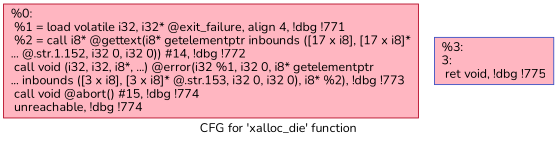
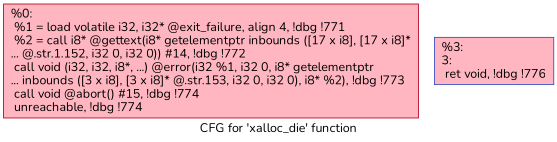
node "%3:": text "ret void, !dbg !775" -> "ret void, !dbg !776"
